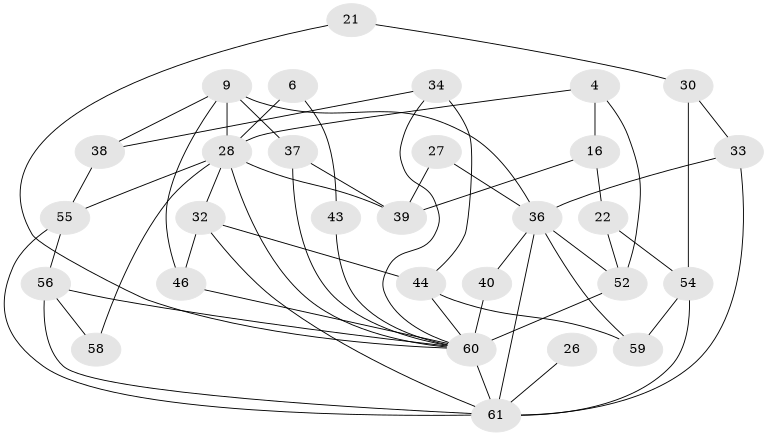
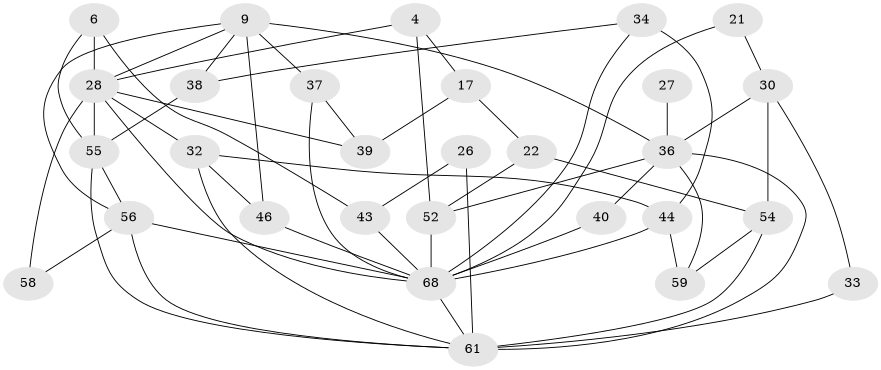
edge "9" -- "56": added
edge "6" -- "55": added
node "16": label "16" -> "17"
edge "27" -- "39": removed
edge "33" -- "36": now "30" -- "36"
edge "26" -- "43": added
node "60": label "60" -> "68"
